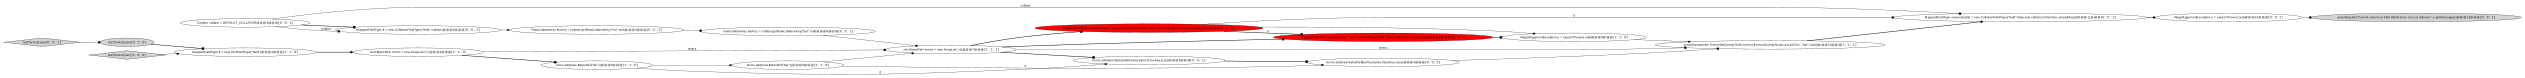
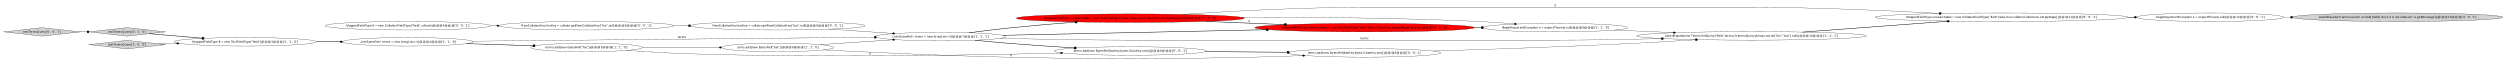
node "Collator collator = DEFAULT_COLLATOR@@@3@@@['0', '0', '1']": removed
node "testTermsQuery['0', '1', '0']": shape ellipse -> diamond
